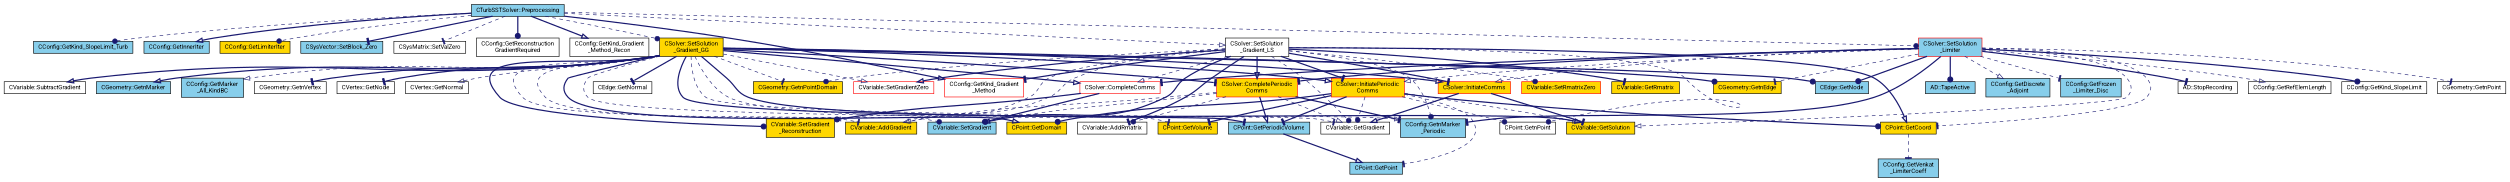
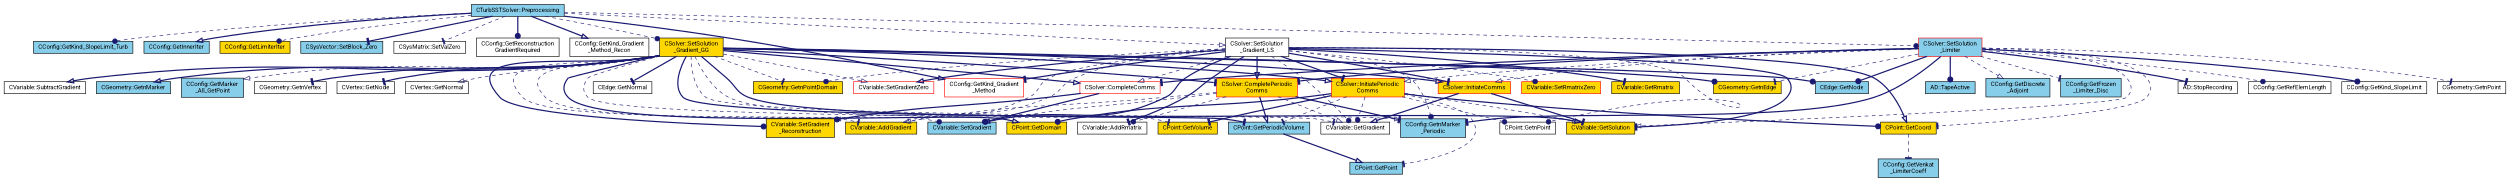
edge "CSolver::SetSolution _Gradient_LS" -> "CVariable::GetSolution": added
edge "CSolver::SetSolution _Limiter" -> "CConfig::GetRefElemLength": arrowhead onormal -> dot
node "CConfig::GetMarker _All_KindBC": label "CConfig::GetMarker _All_KindBC" -> "CConfig::GetMarker _All_GetPoint"
edge "CSolver::InitiatePeriodic Comms" -> "CPoint::GetPeriodicVolume": style bold -> dashed
